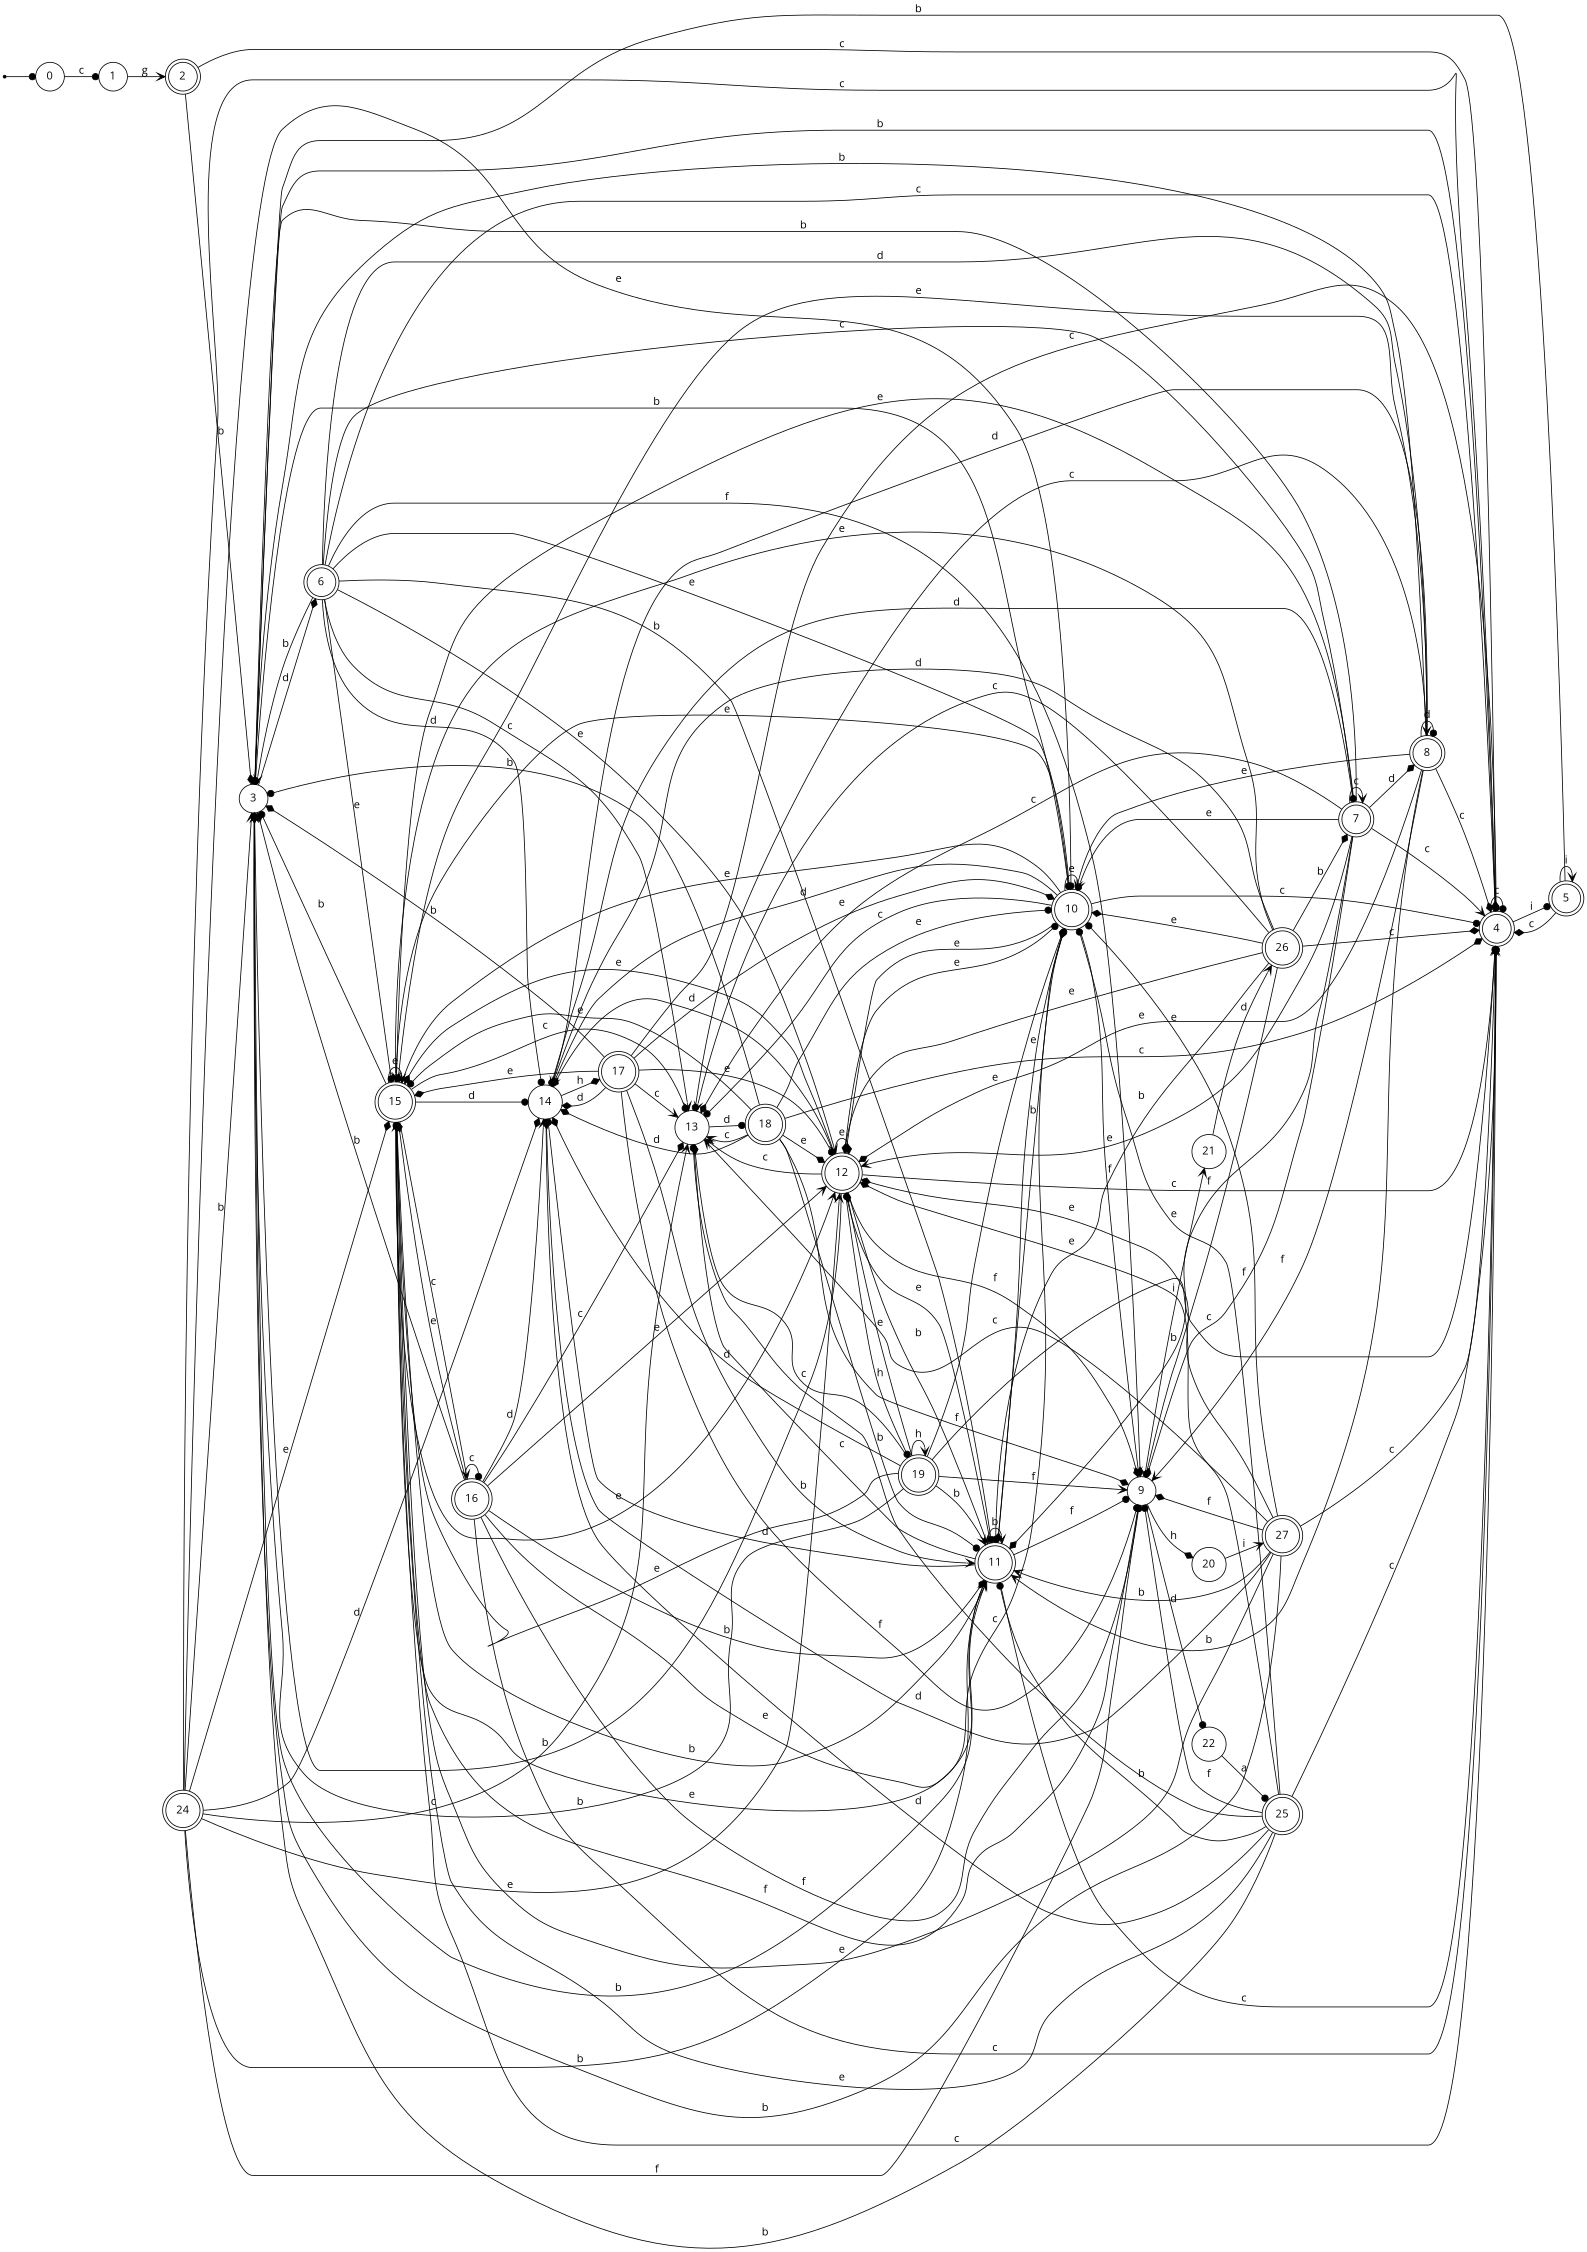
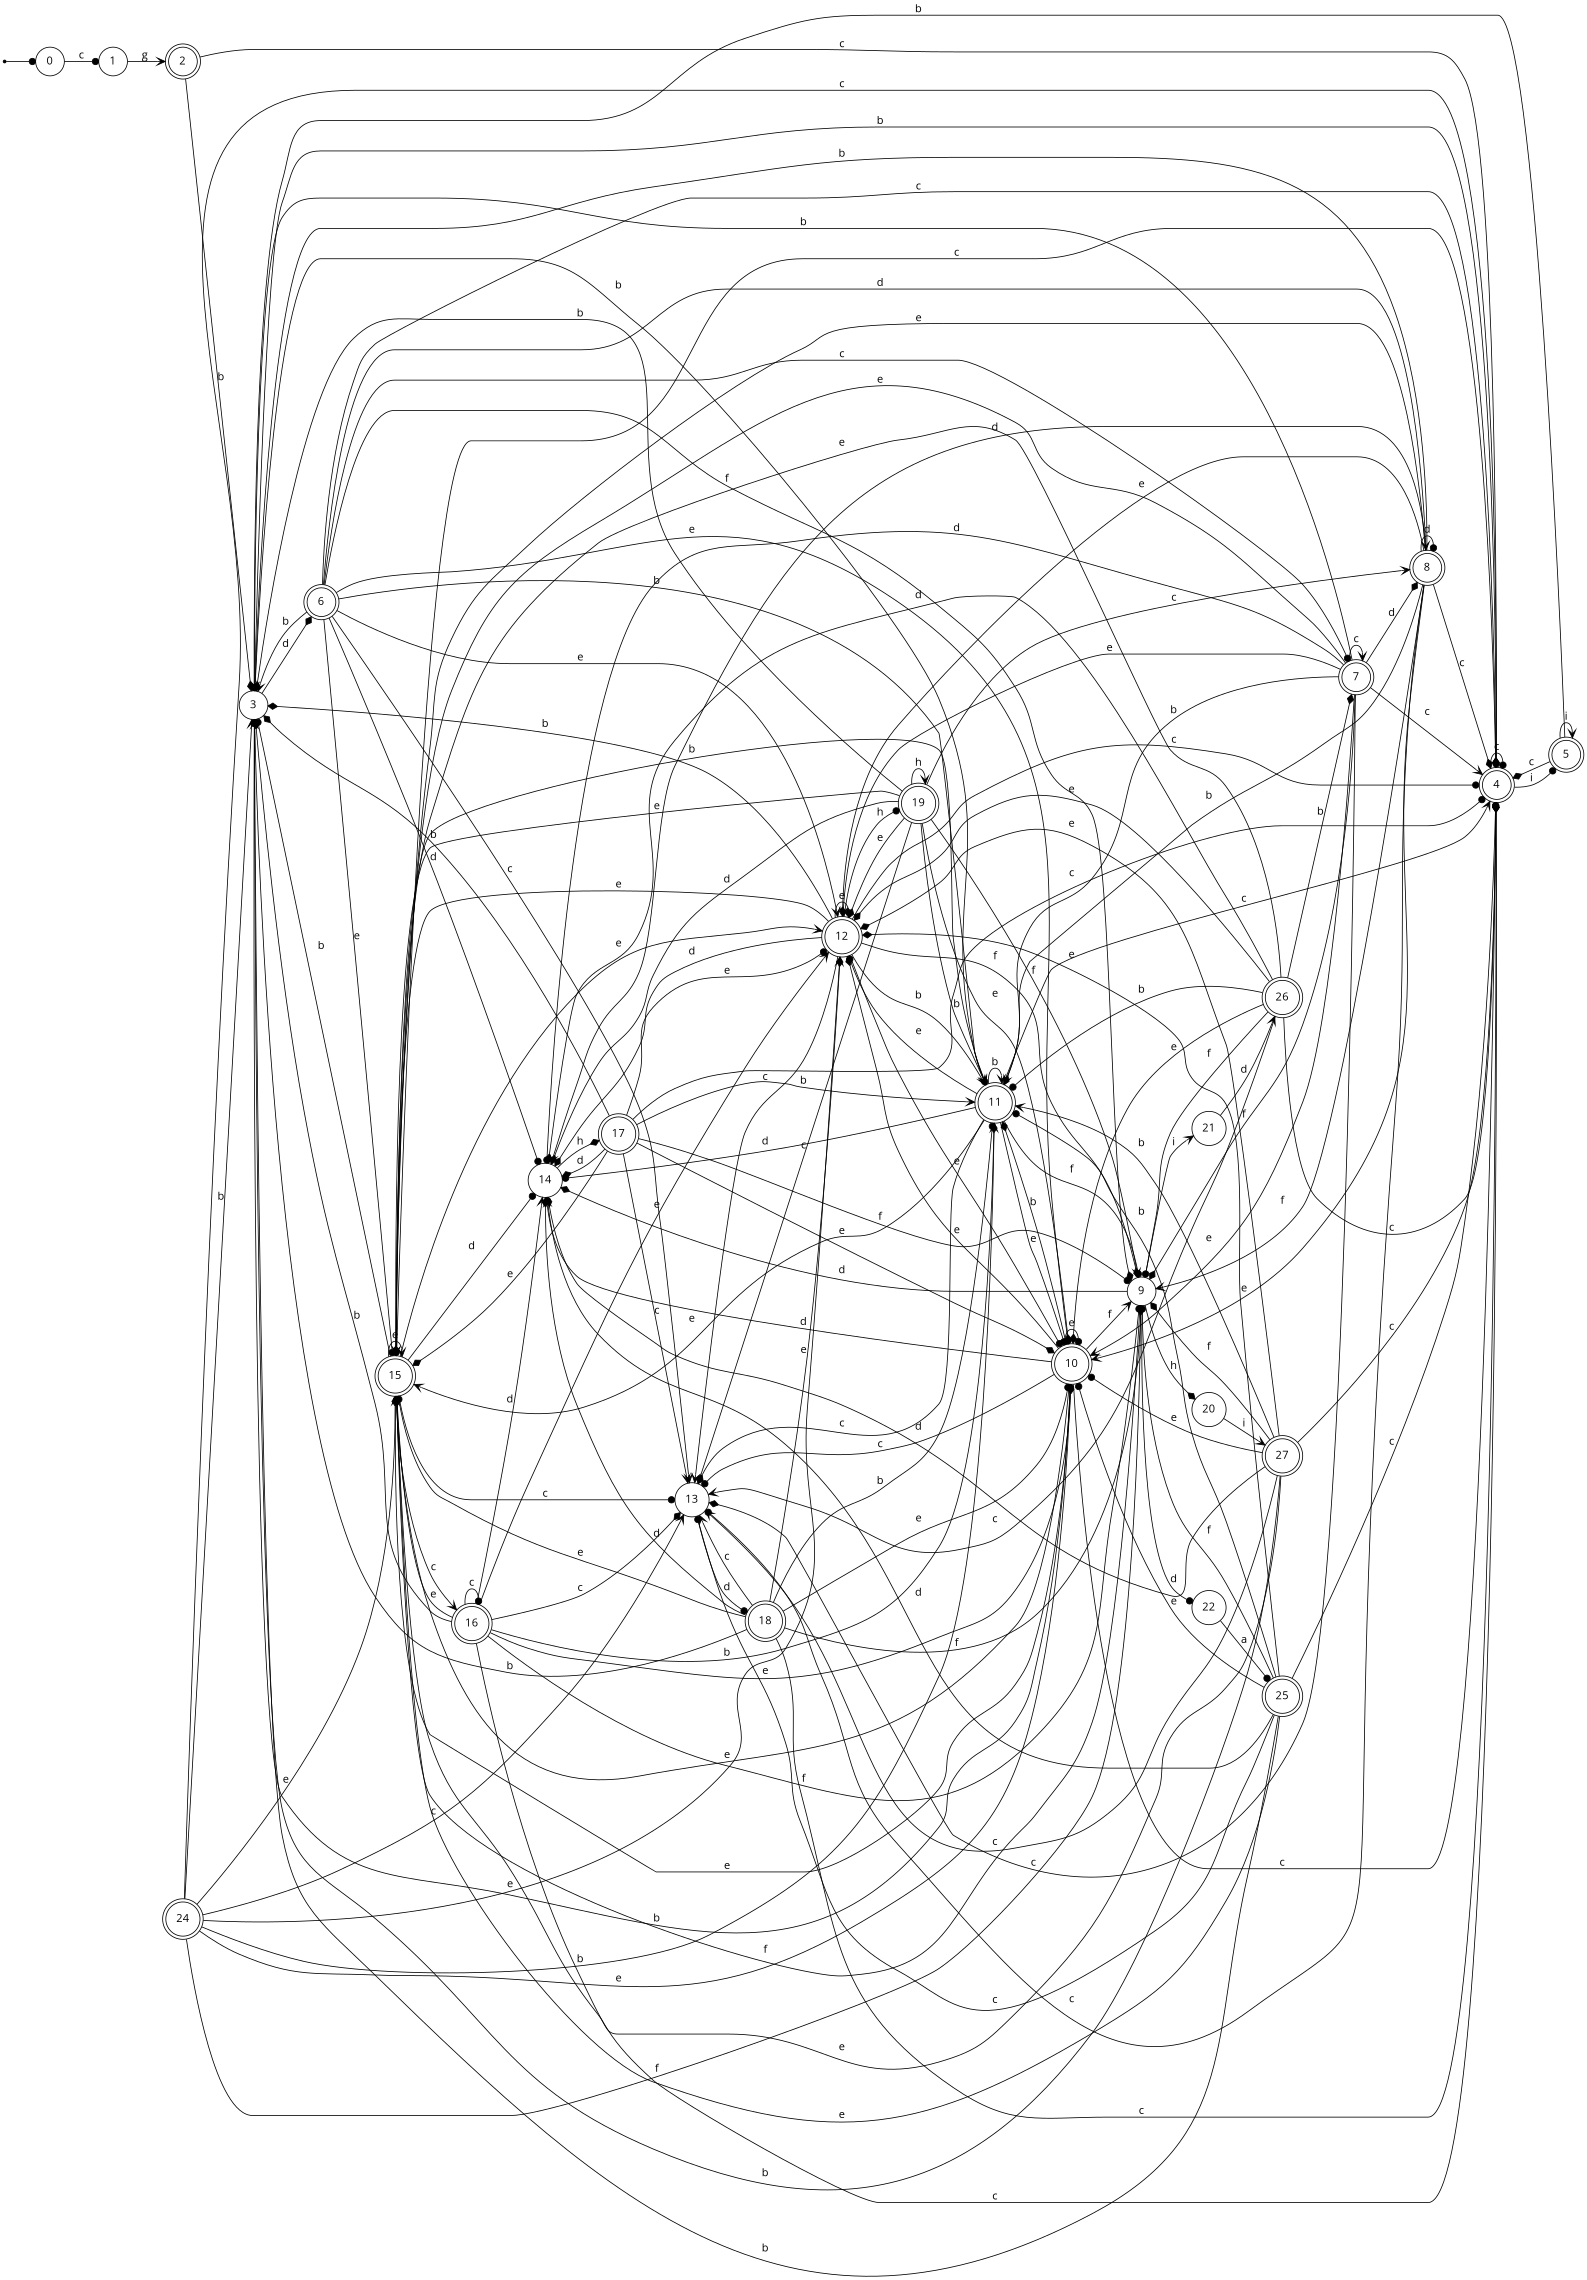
edge "19" -> "4": now "19" -> "8"
edge "24" -> "14": now "9" -> "14"
